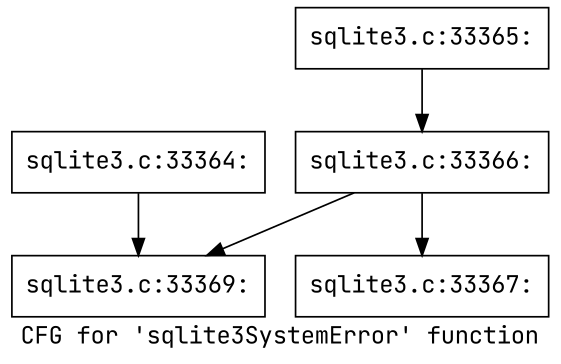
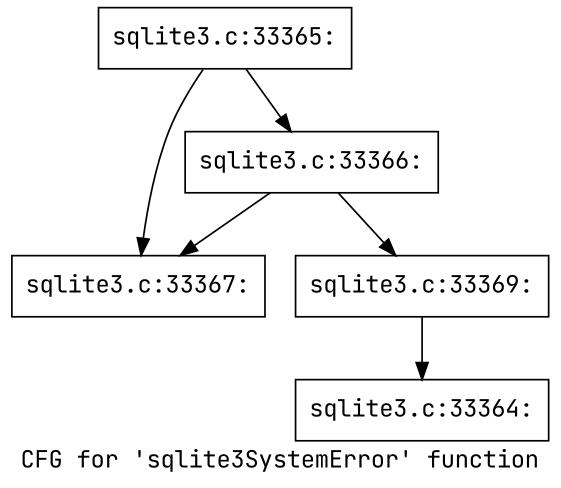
edge "sqlite3.c:33365:" -> "sqlite3.c:33367:": added
edge "sqlite3.c:33364:" -> "sqlite3.c:33369:": reversed
